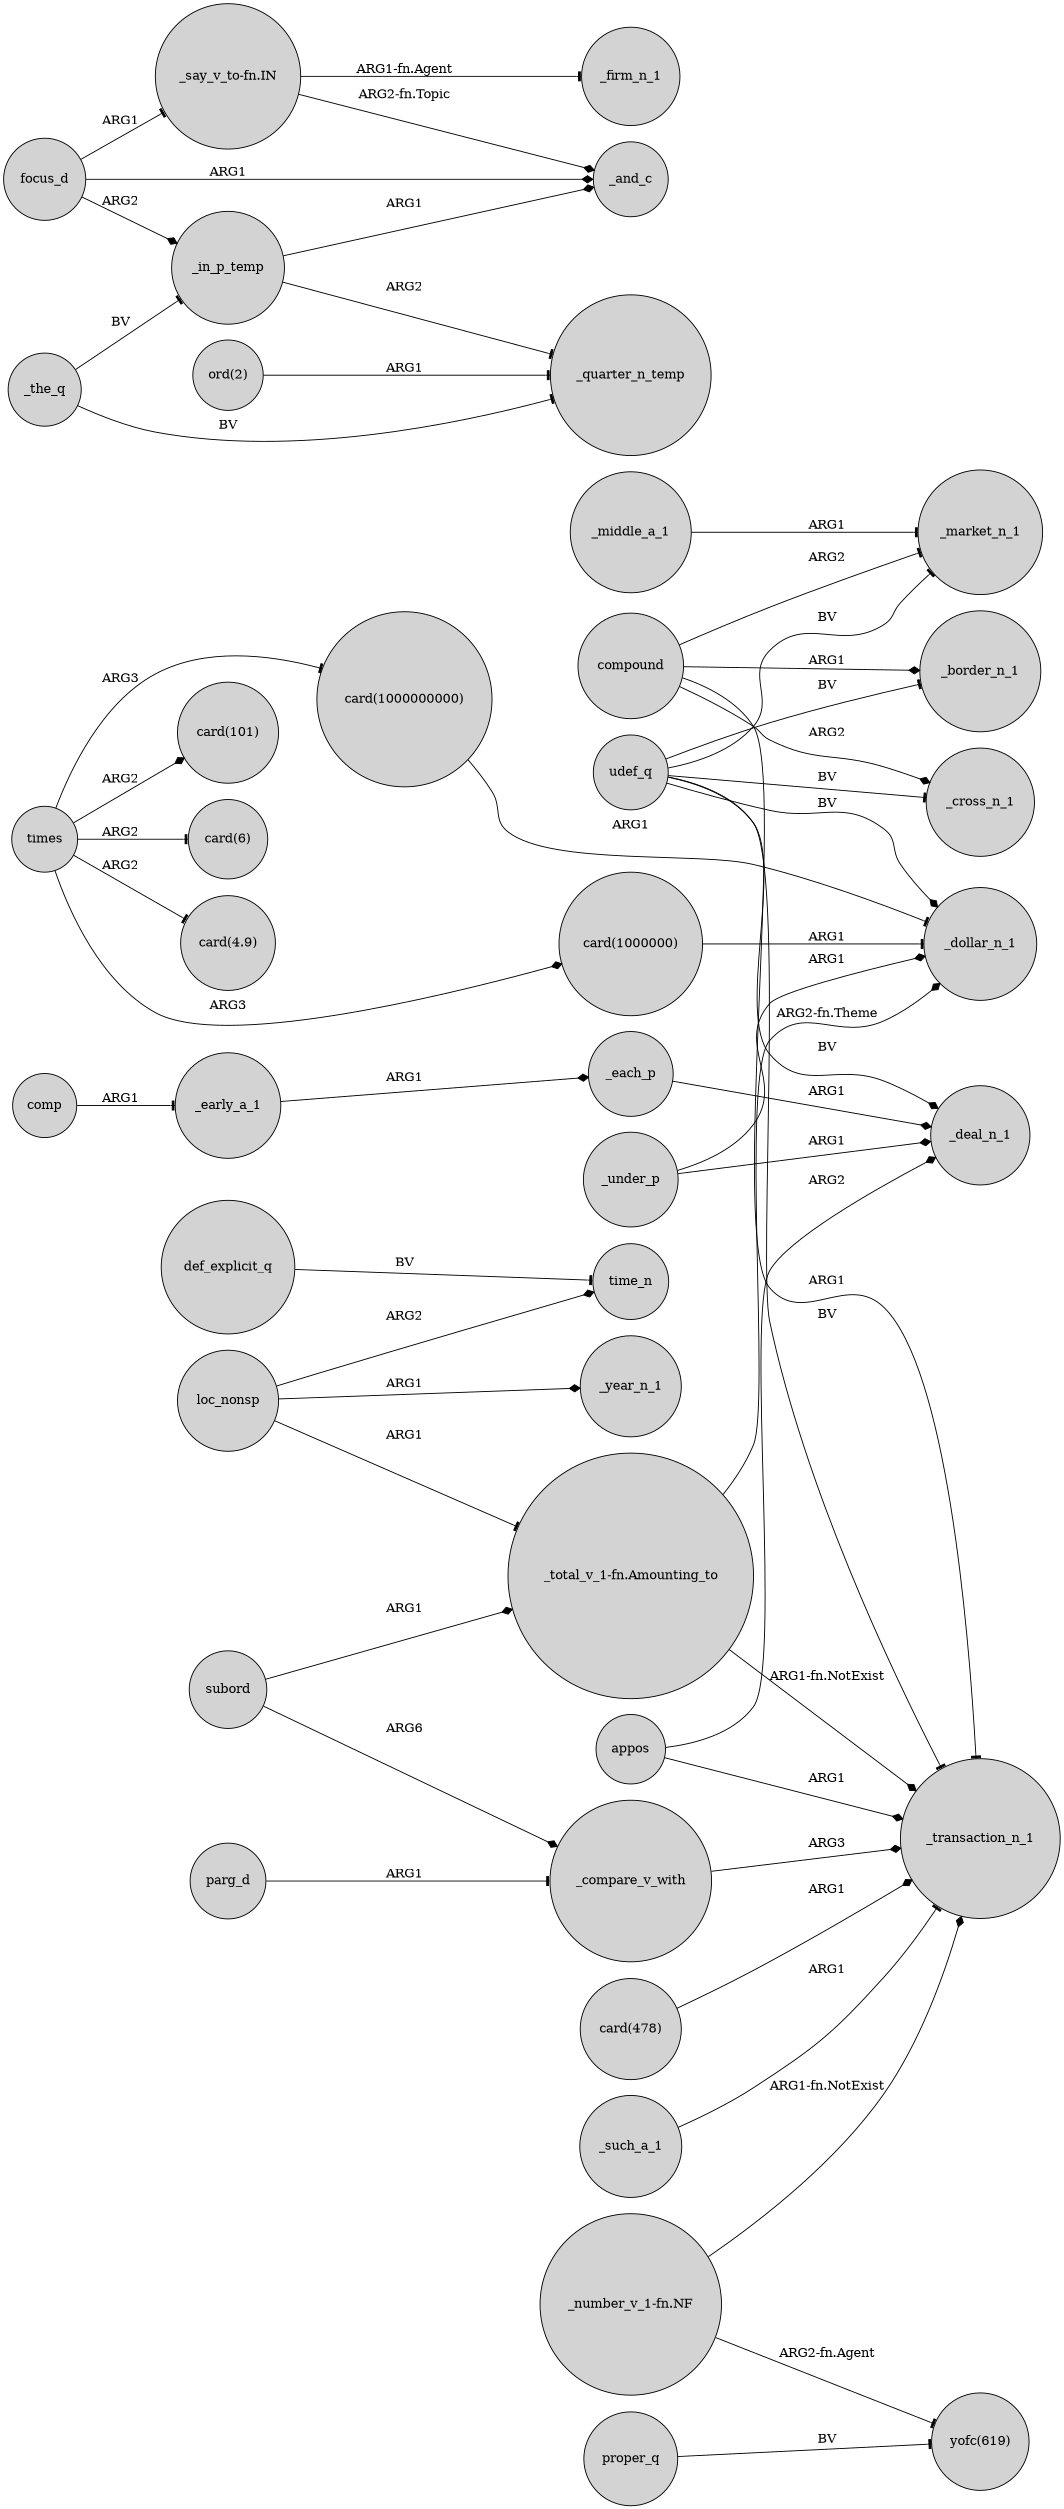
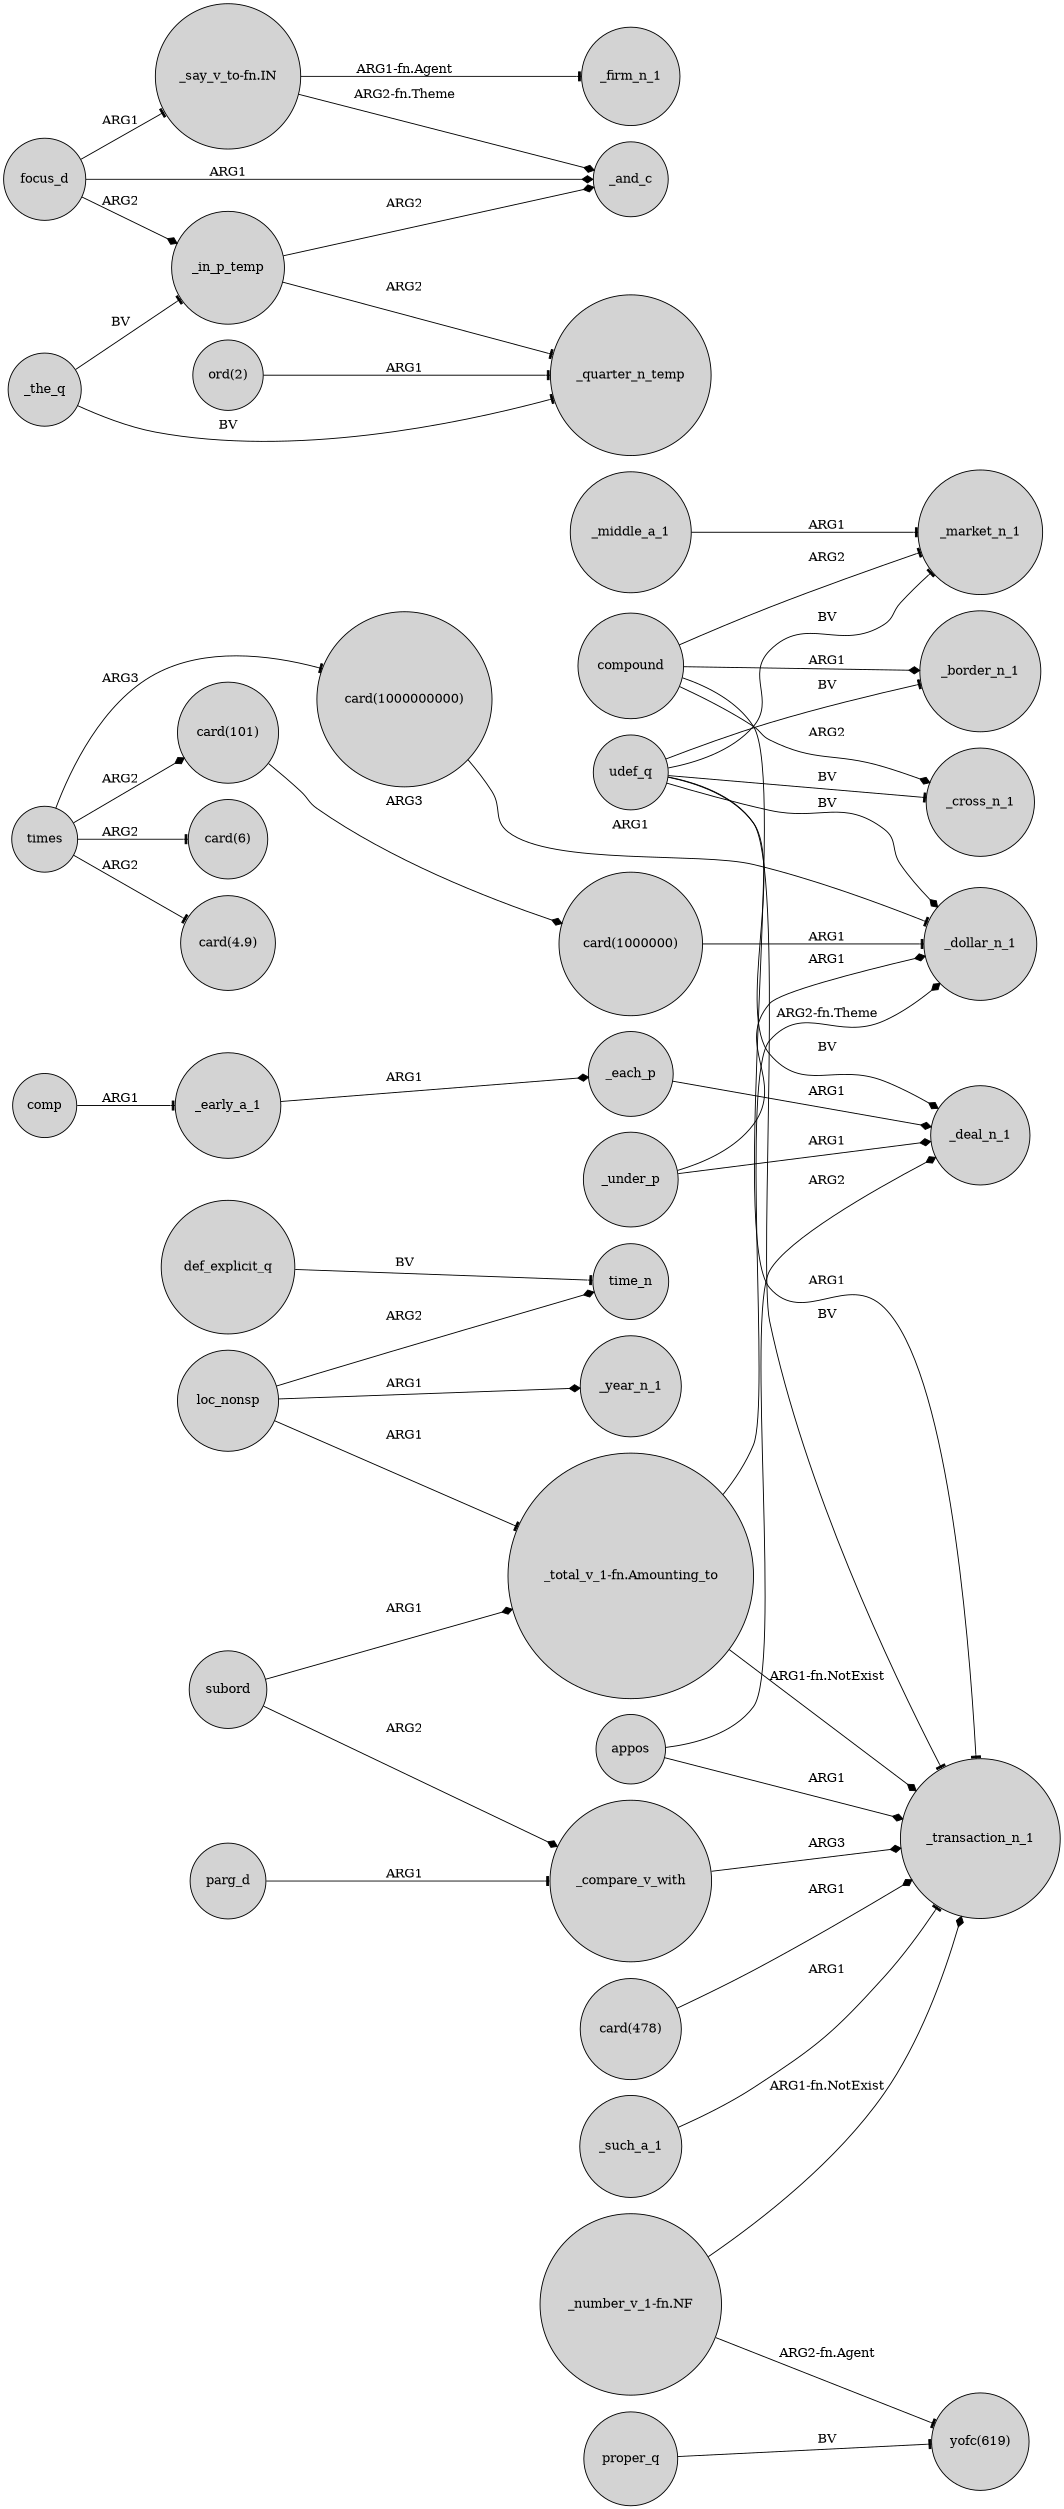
edge "_say_v_to-fn.IN" -> "_and_c": label "ARG2-fn.Topic" -> "ARG2-fn.Theme"
edge "_in_p_temp" -> "_and_c": label "ARG1" -> "ARG2"
edge "times" -> "card(1000000)": now "card(101)" -> "card(1000000)"
edge "subord" -> "_compare_v_with": label "ARG6" -> "ARG2"
